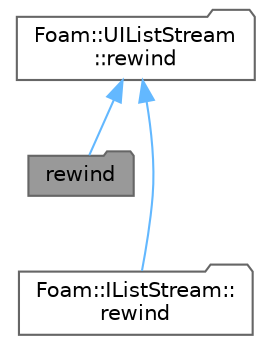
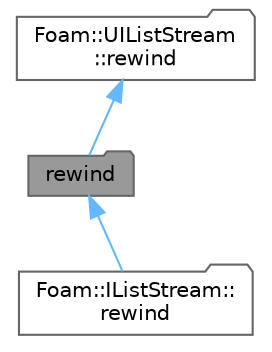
edge "Foam::IListStream:: rewind" -> "Foam::UIListStream ::rewind": now "Foam::IListStream:: rewind" -> "rewind"
